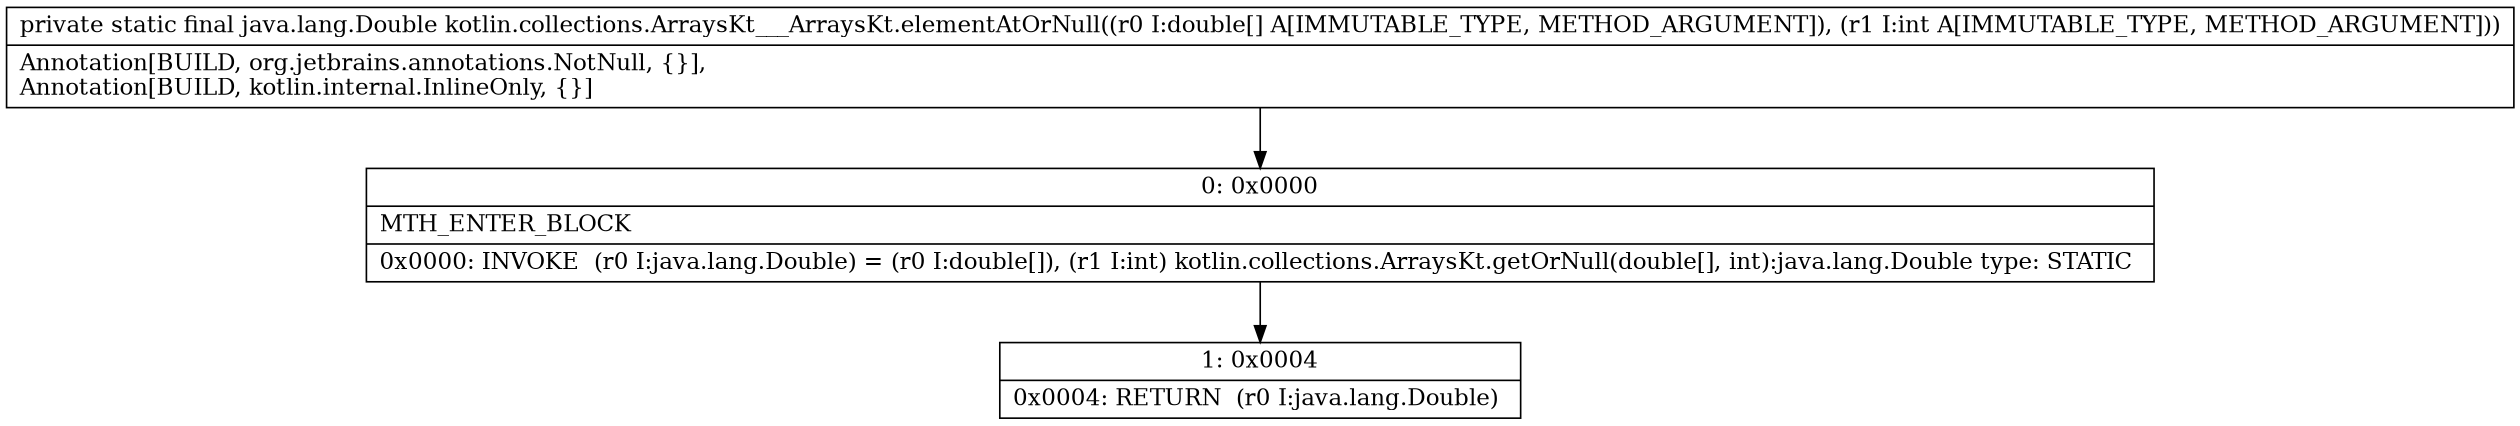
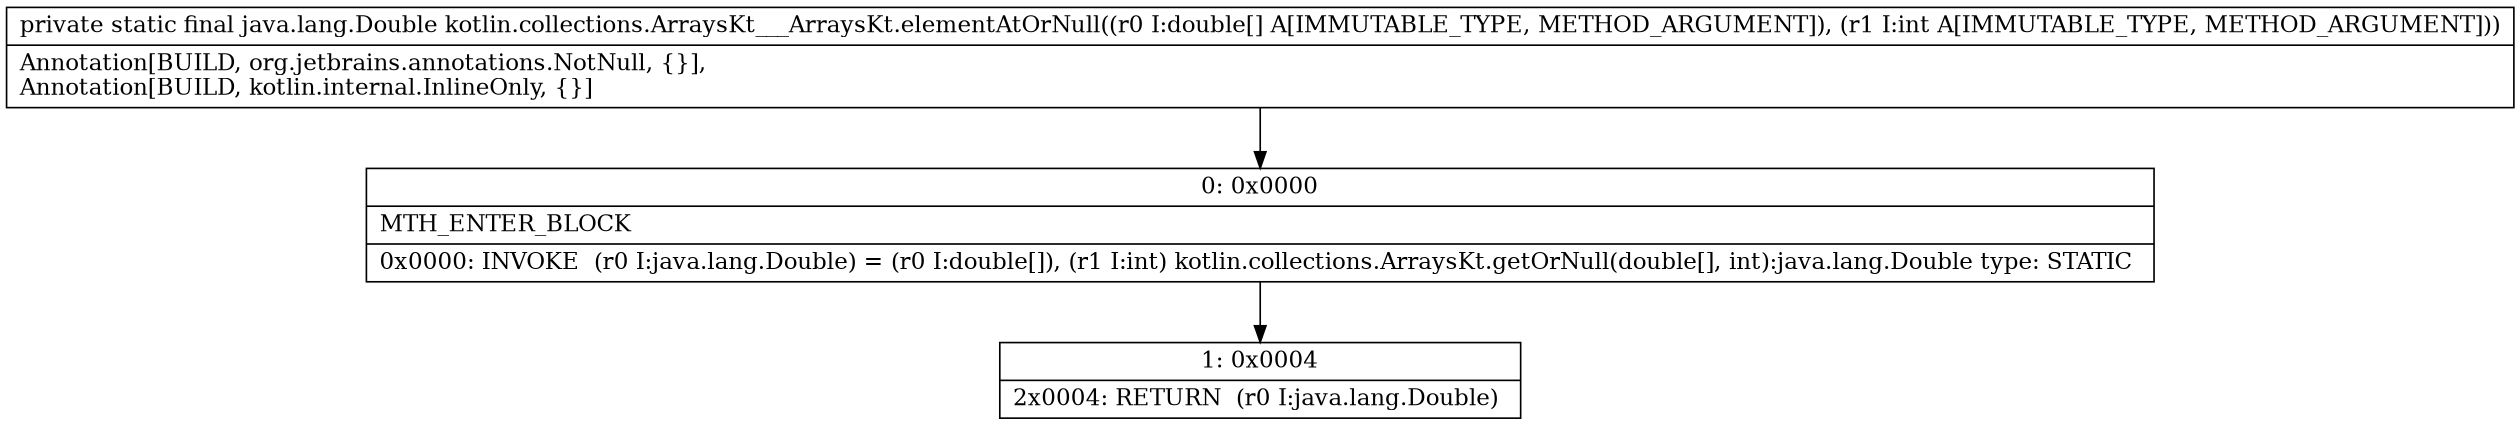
node "1: 0x0004": text "0x0004: RETURN  (r0 I:java.lang.Double)" -> "2x0004: RETURN  (r0 I:java.lang.Double)"
